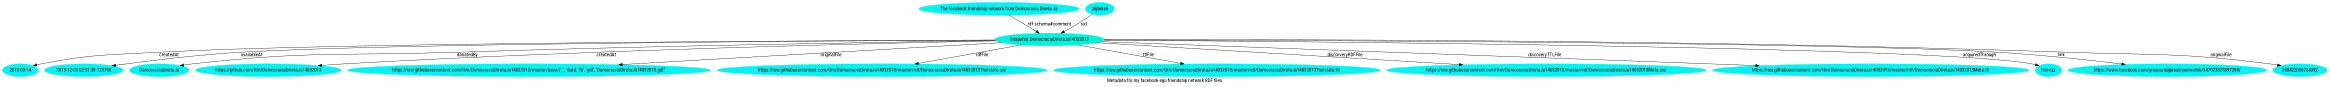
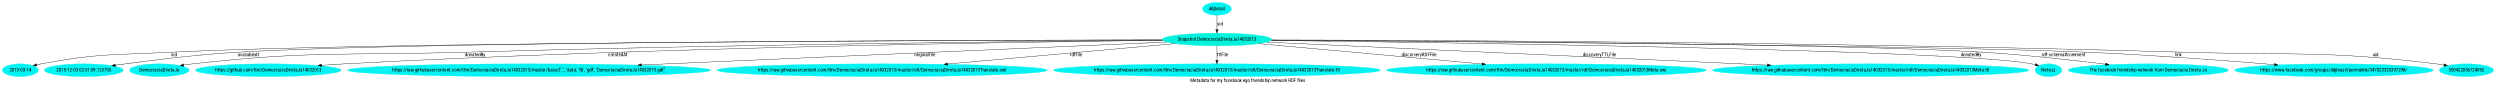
edge "The facebook friendship network from Democracia Direta Ja" -> "Snapshot DemocraciaDiretaJa14032013": reversed
edge "Snapshot DemocraciaDiretaJa14032013" -> "2013-03-14": label "createdAt" -> "sid"
edge "Snapshot DemocraciaDiretaJa14032013" -> "Netvizz": label "acquiredThrough" -> "donatedBy"
edge "Snapshot DemocraciaDiretaJa14032013" -> "300422056724092": label "originalFile" -> "uid"
